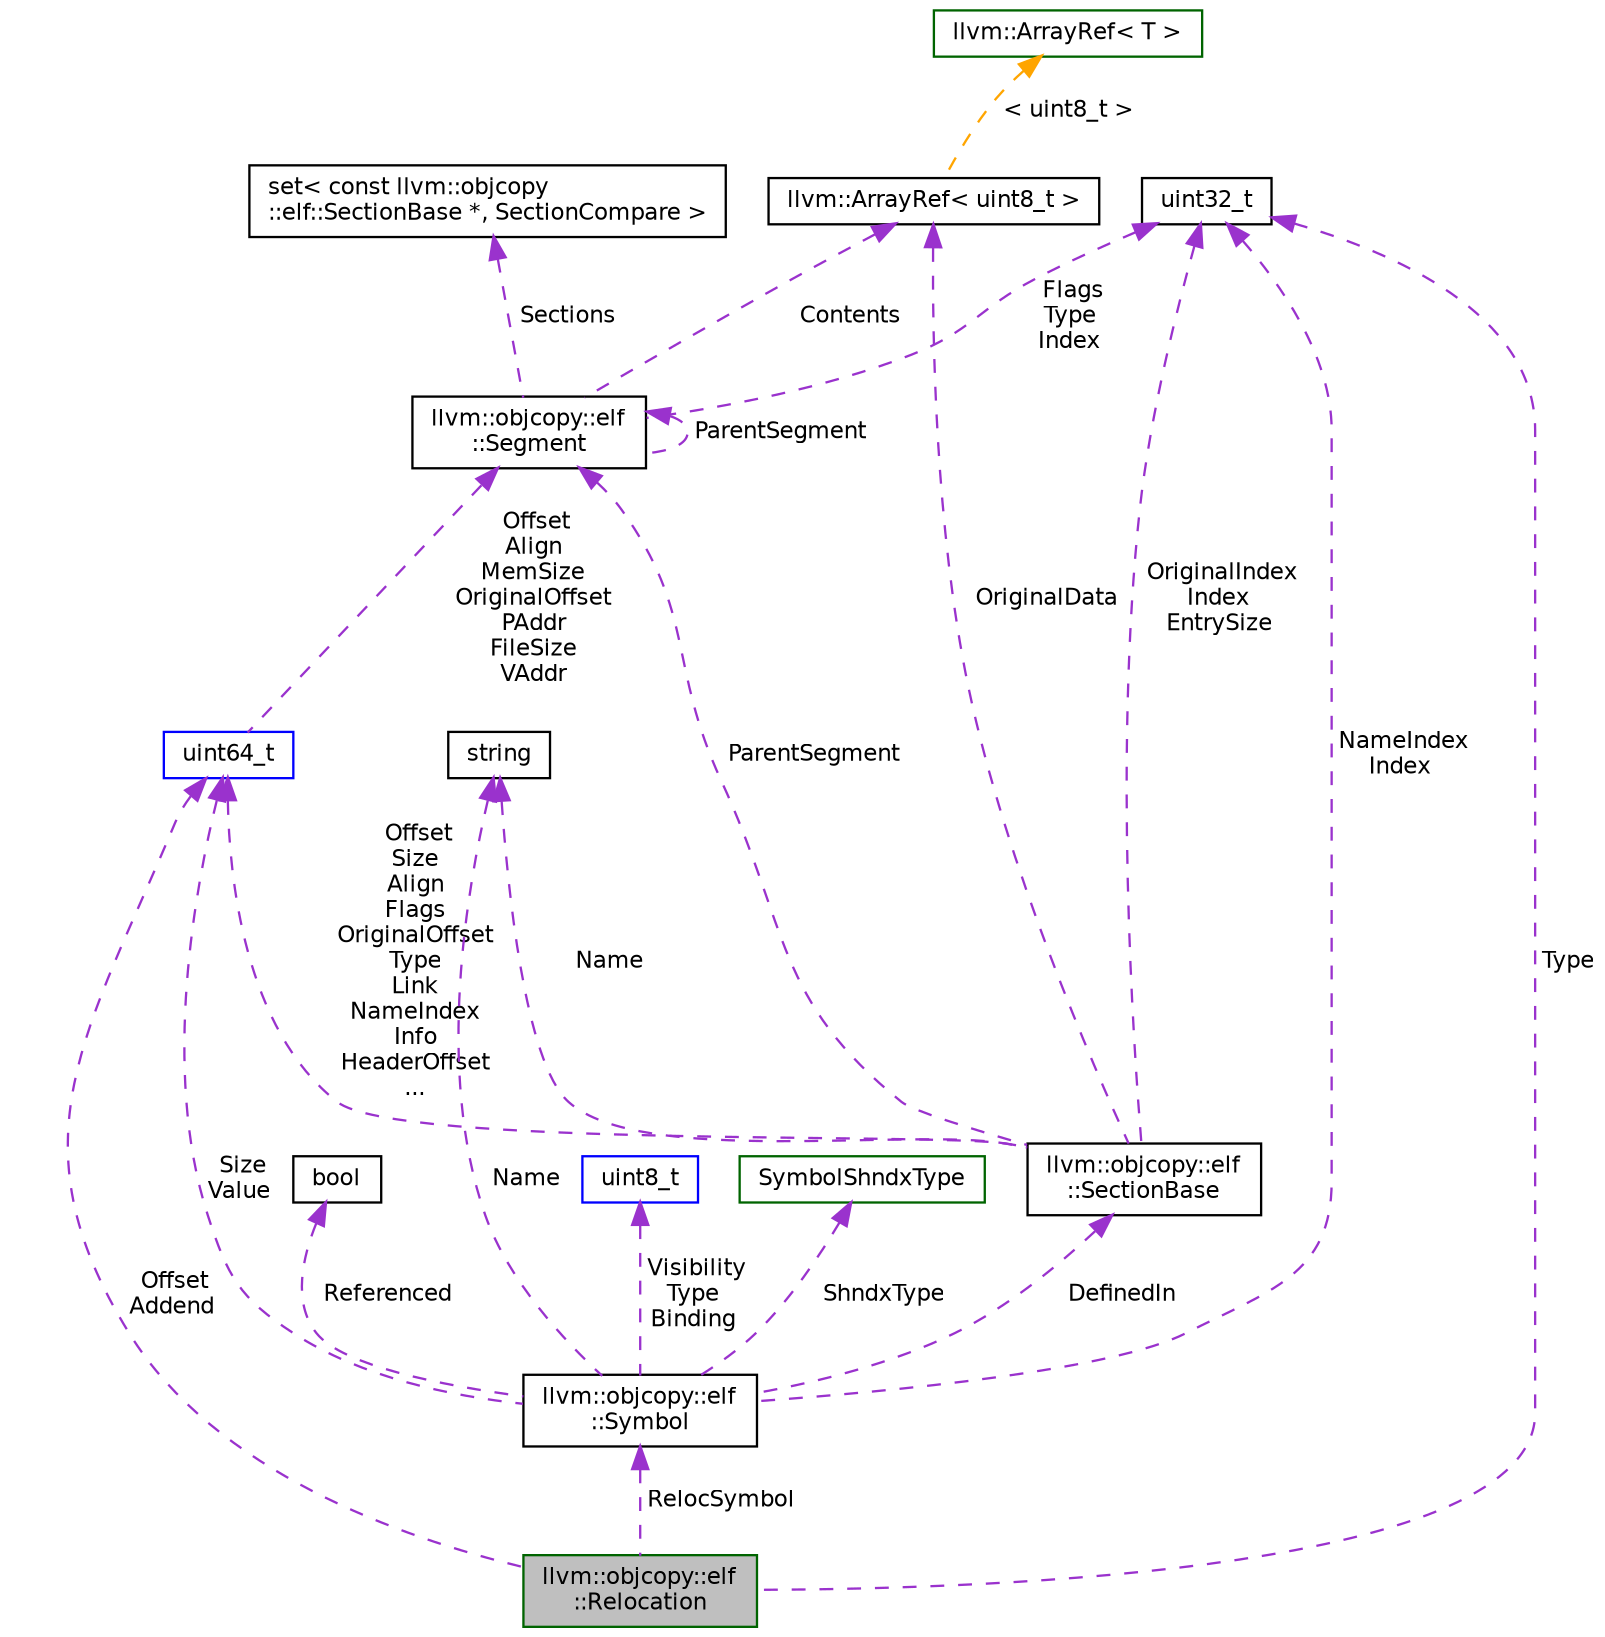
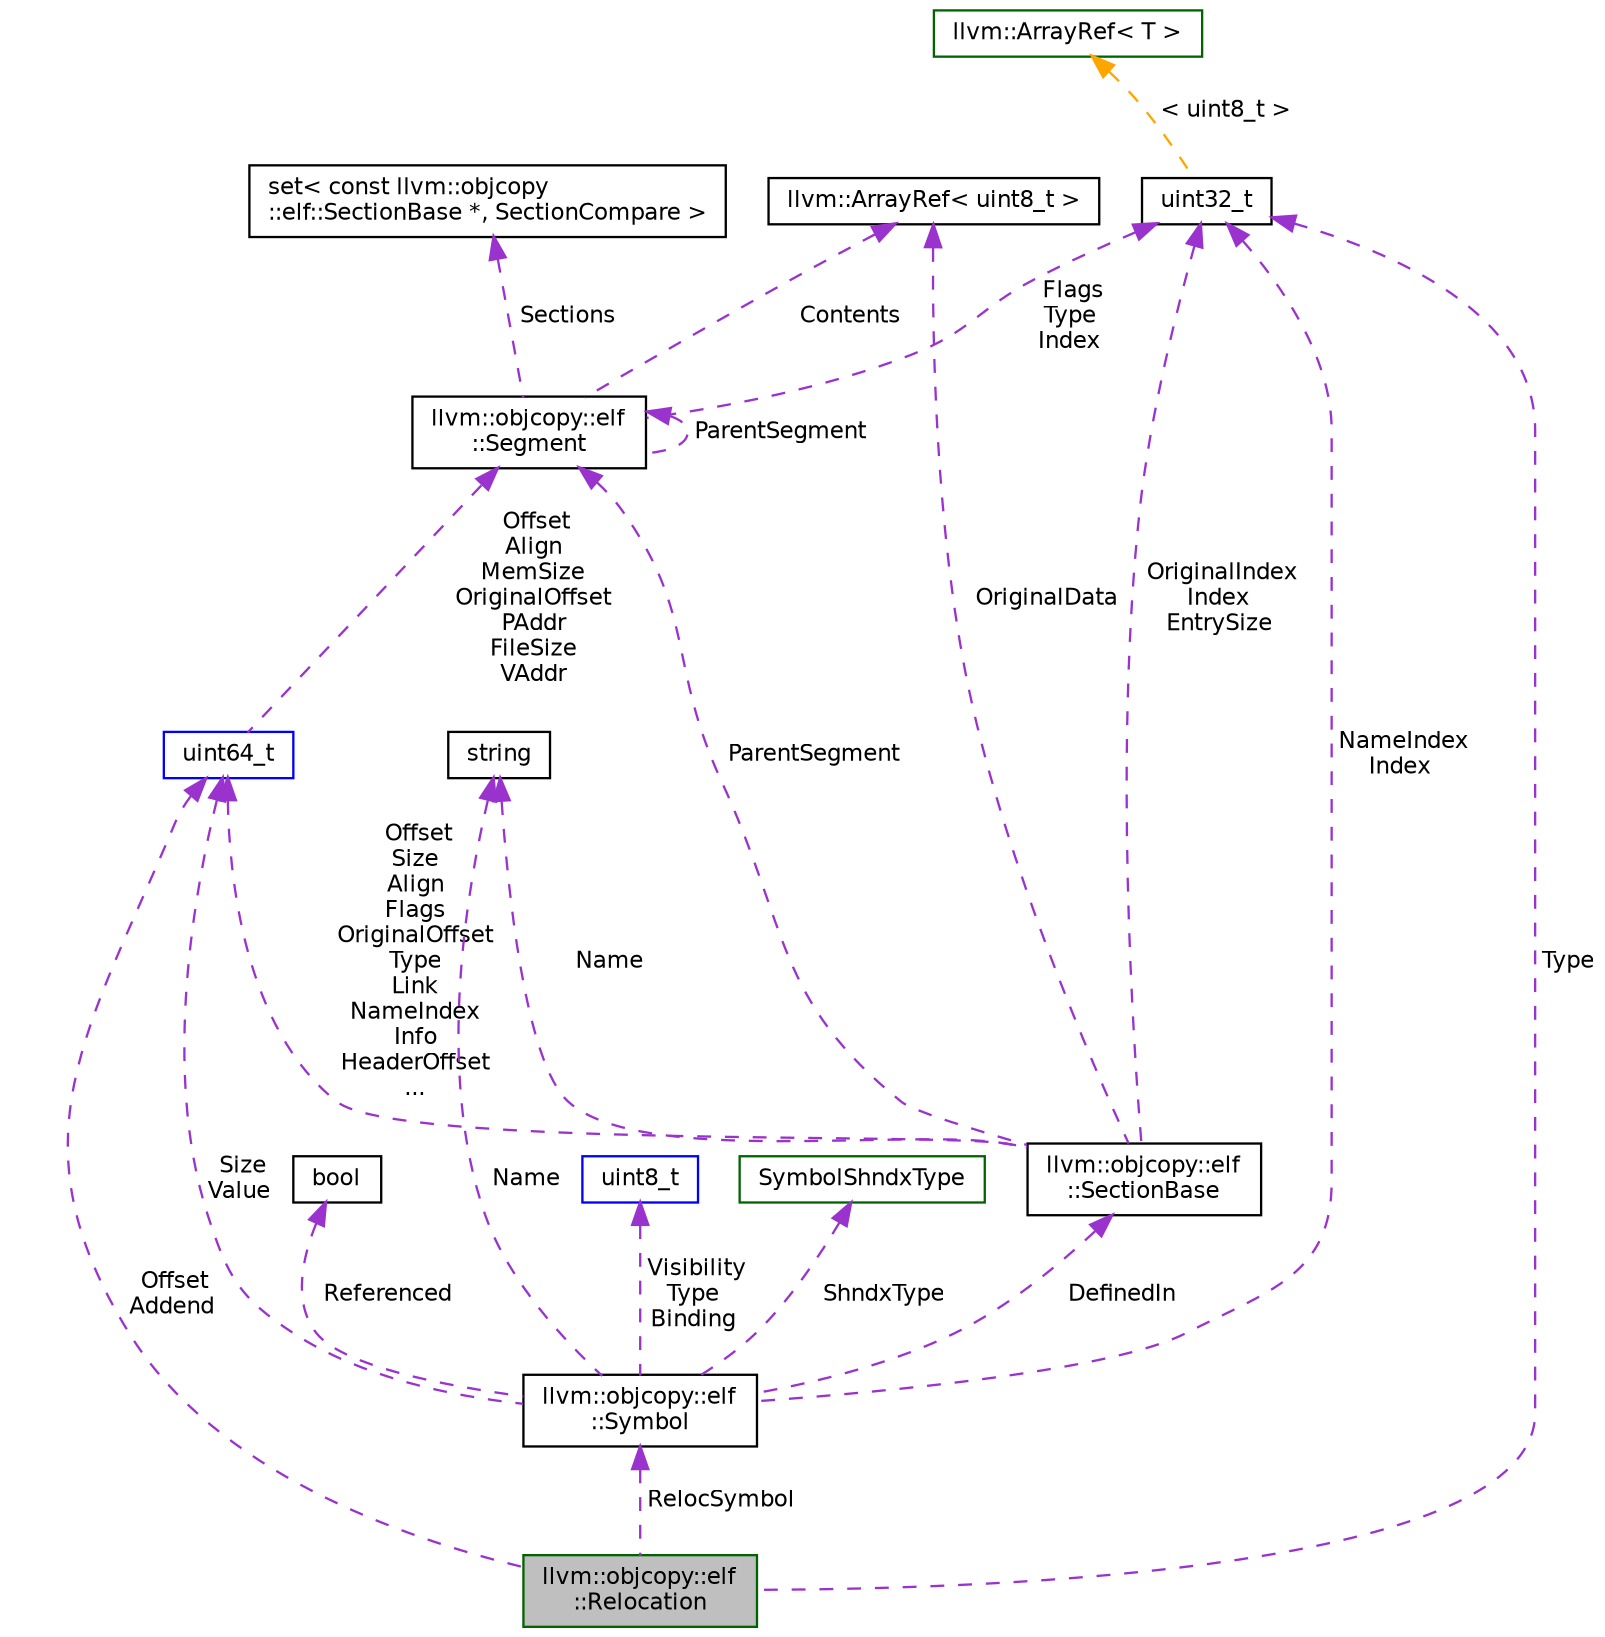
edge "llvm::ArrayRef< uint8_t >" -> "llvm::ArrayRef< T >": now "uint32_t" -> "llvm::ArrayRef< T >"
